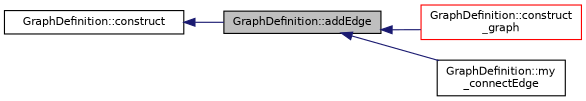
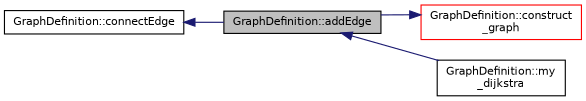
node "GraphDefinition::construct": label "GraphDefinition::construct" -> "GraphDefinition::connectEdge"
edge "GraphDefinition::construct _graph" -> "GraphDefinition::addEdge": reversed
node "GraphDefinition::my _connectEdge": label "GraphDefinition::my _connectEdge" -> "GraphDefinition::my _dijkstra"
